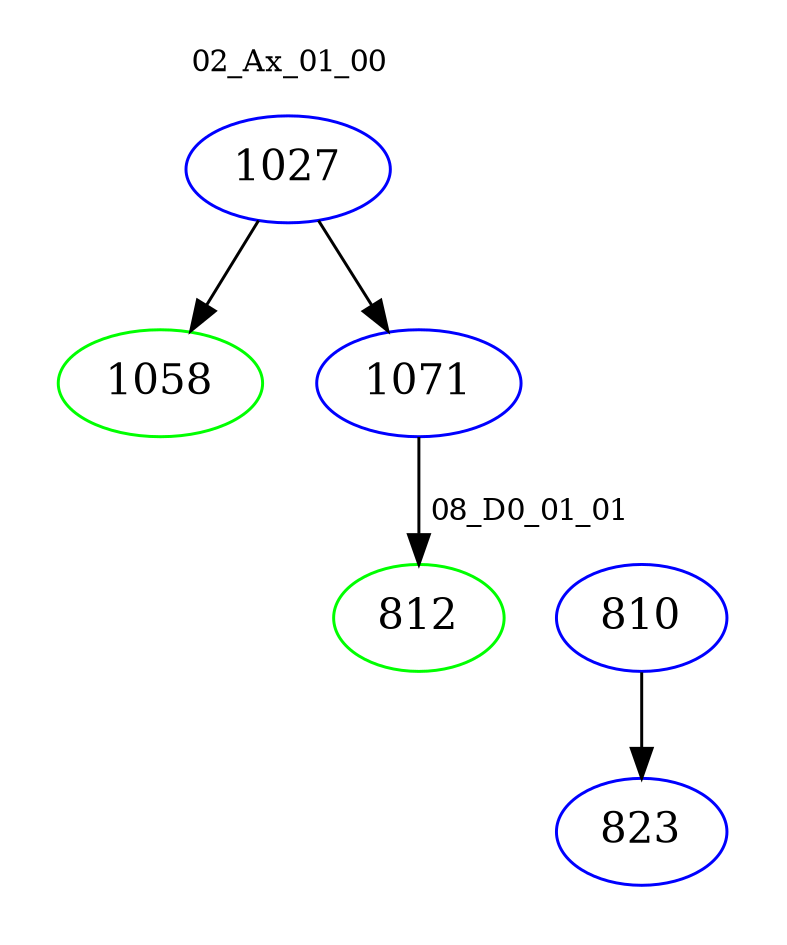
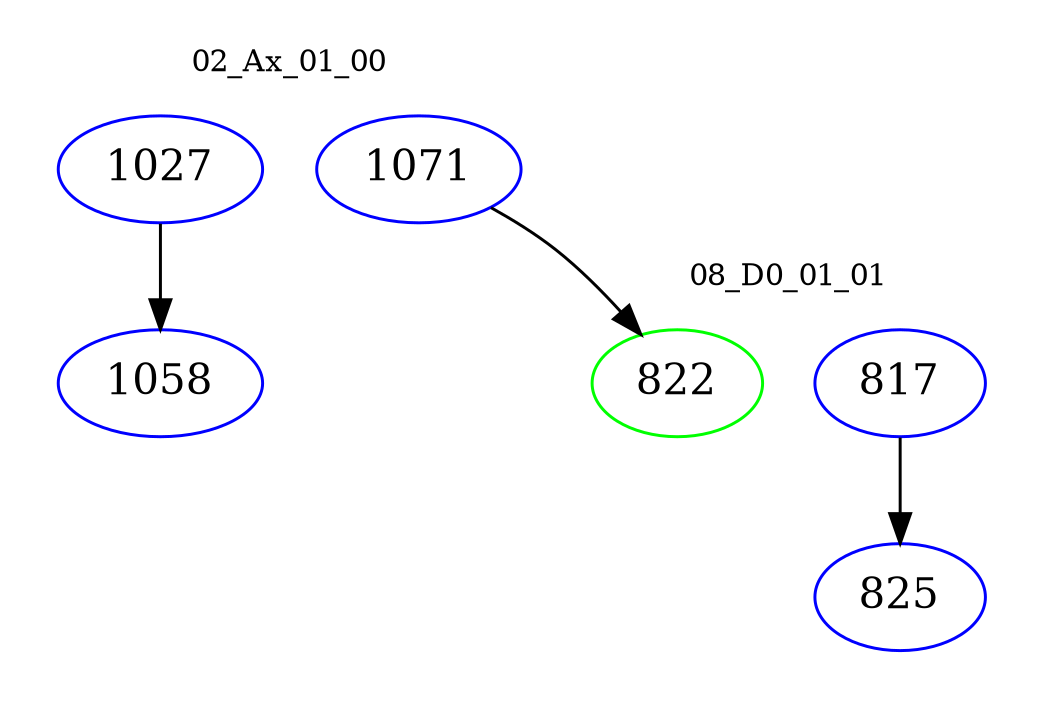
edge "1027" -> "1071": removed
node "1058": color green -> blue
node "812": label "812" -> "822"
node "810": label "810" -> "817"
node "823": label "823" -> "825"
